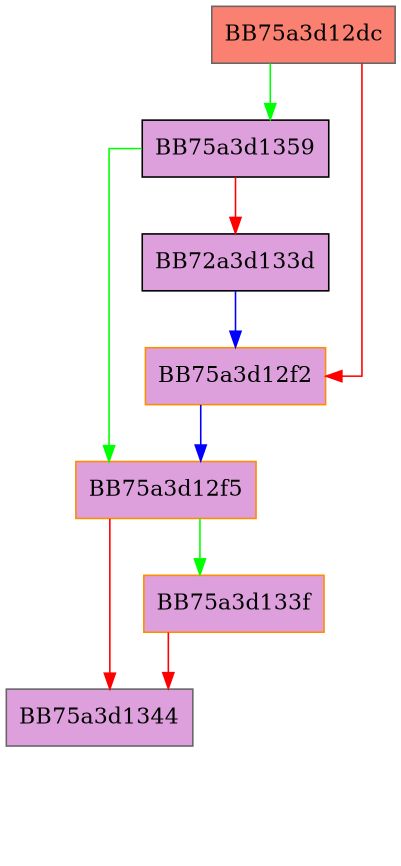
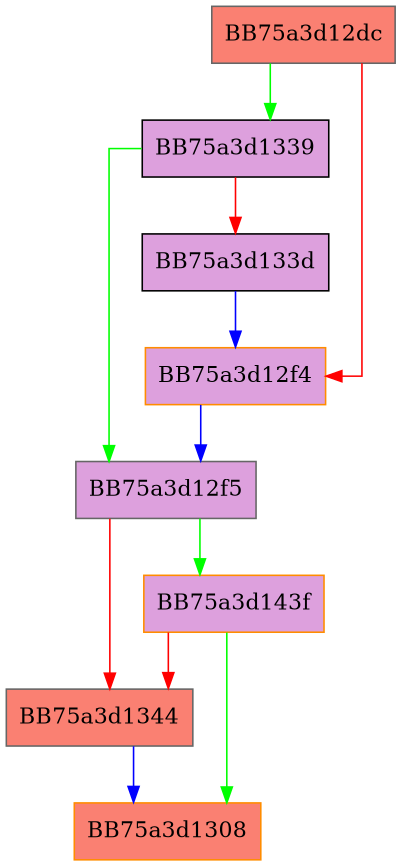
node "BB75a3d1359": label "BB75a3d1359" -> "BB75a3d1339"
node "BB72a3d133d": label "BB72a3d133d" -> "BB75a3d133d"
node "BB75a3d12f2": label "BB75a3d12f2" -> "BB75a3d12f4"
node "BB75a3d12f5": color darkorange -> gray40
node "BB75a3d133f": label "BB75a3d133f" -> "BB75a3d143f"
node "BB75a3d1344": fillcolor plum -> salmon
node "BB75a3d1308": added
